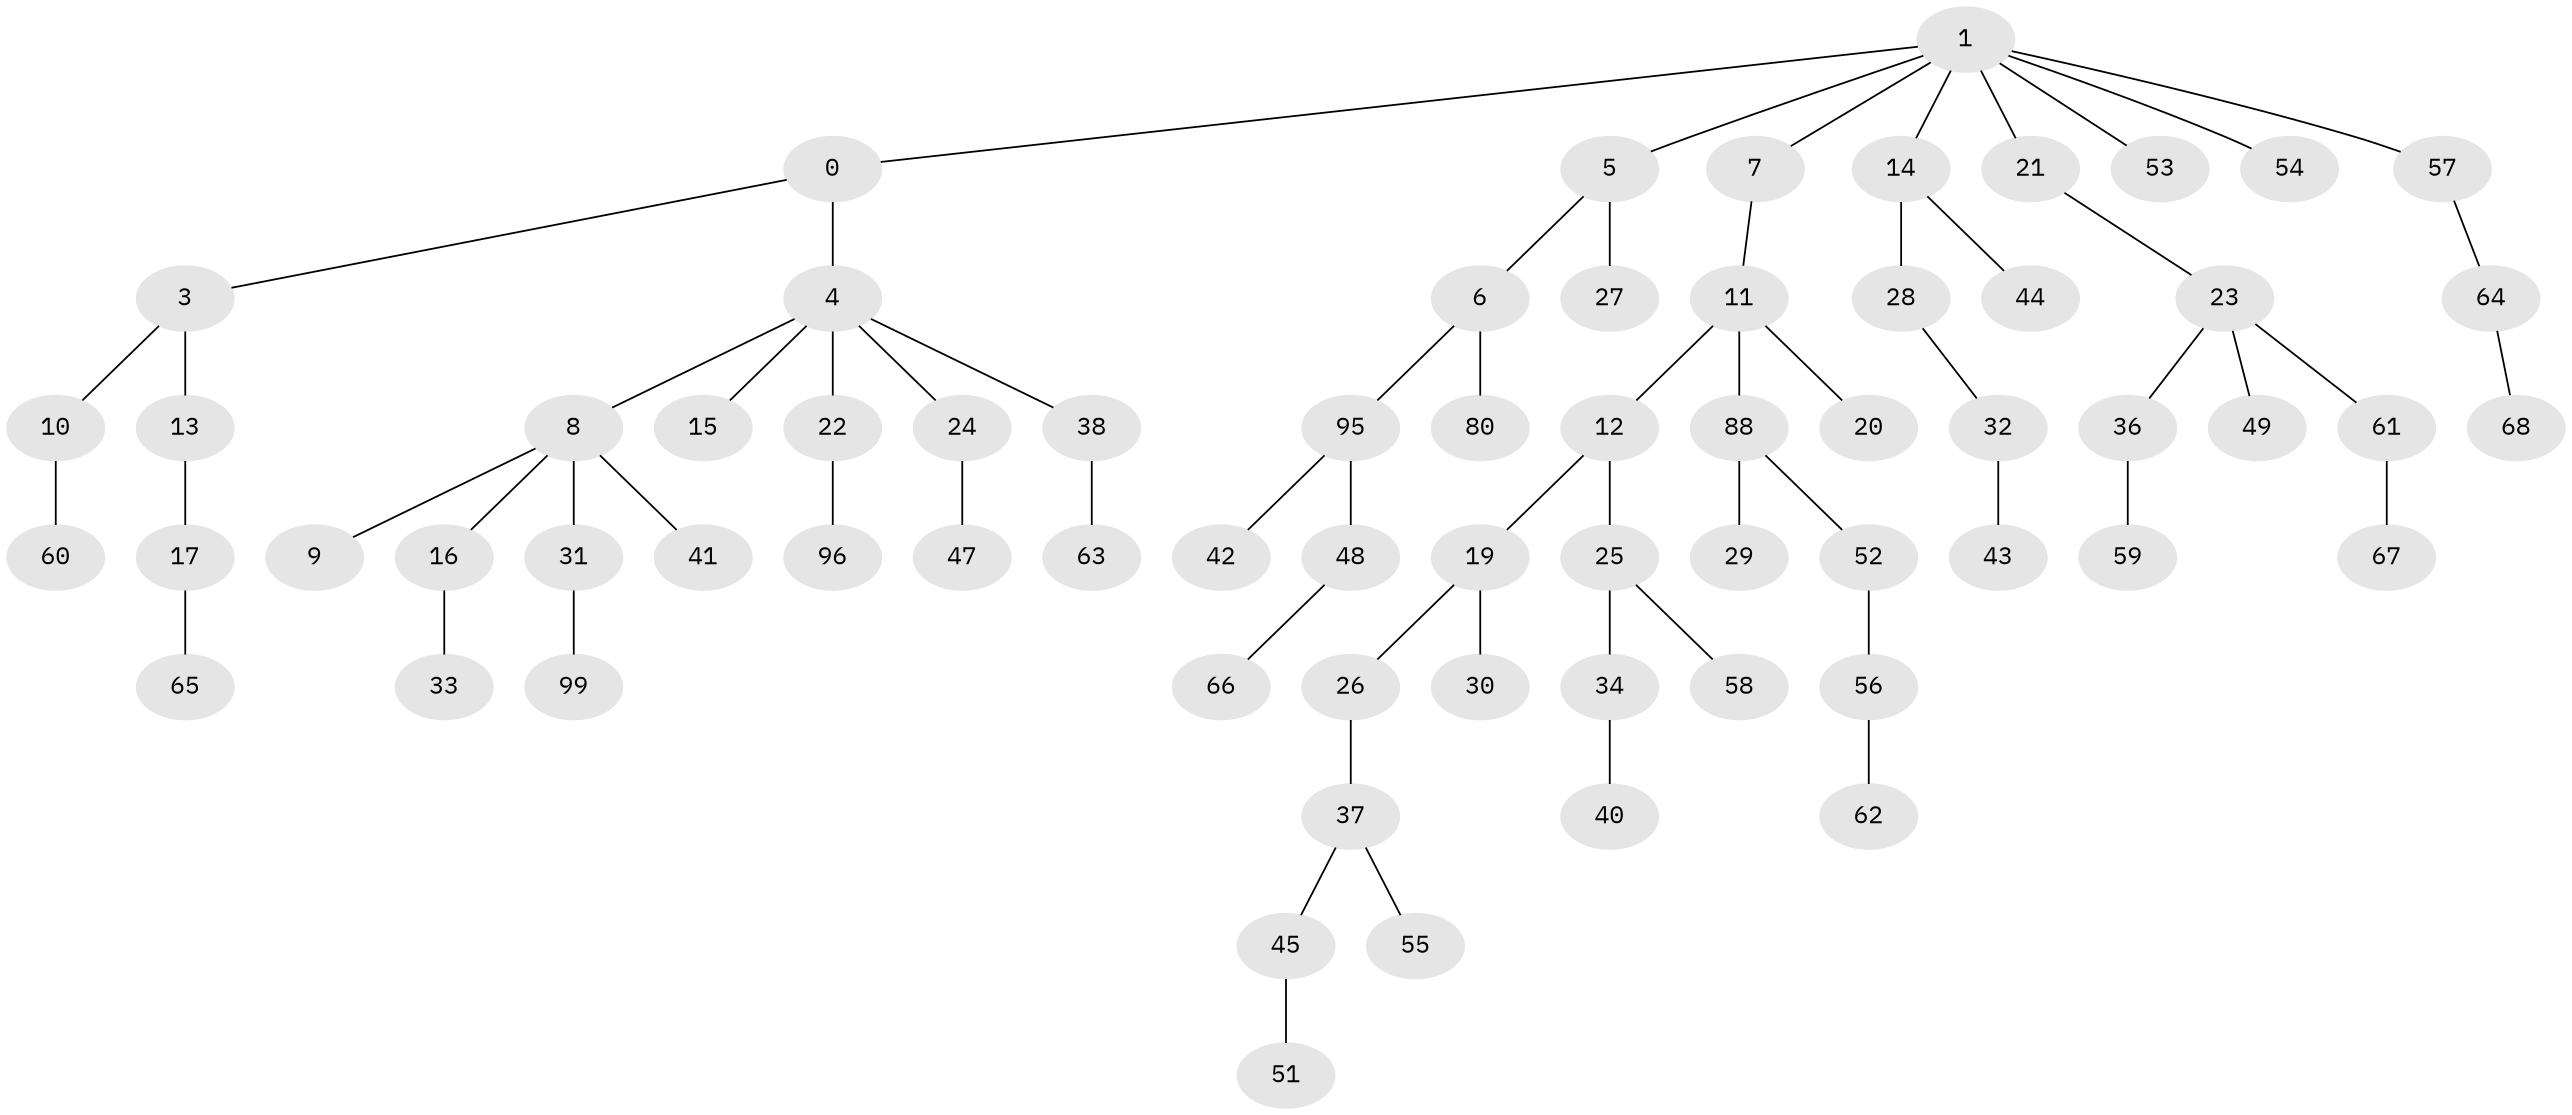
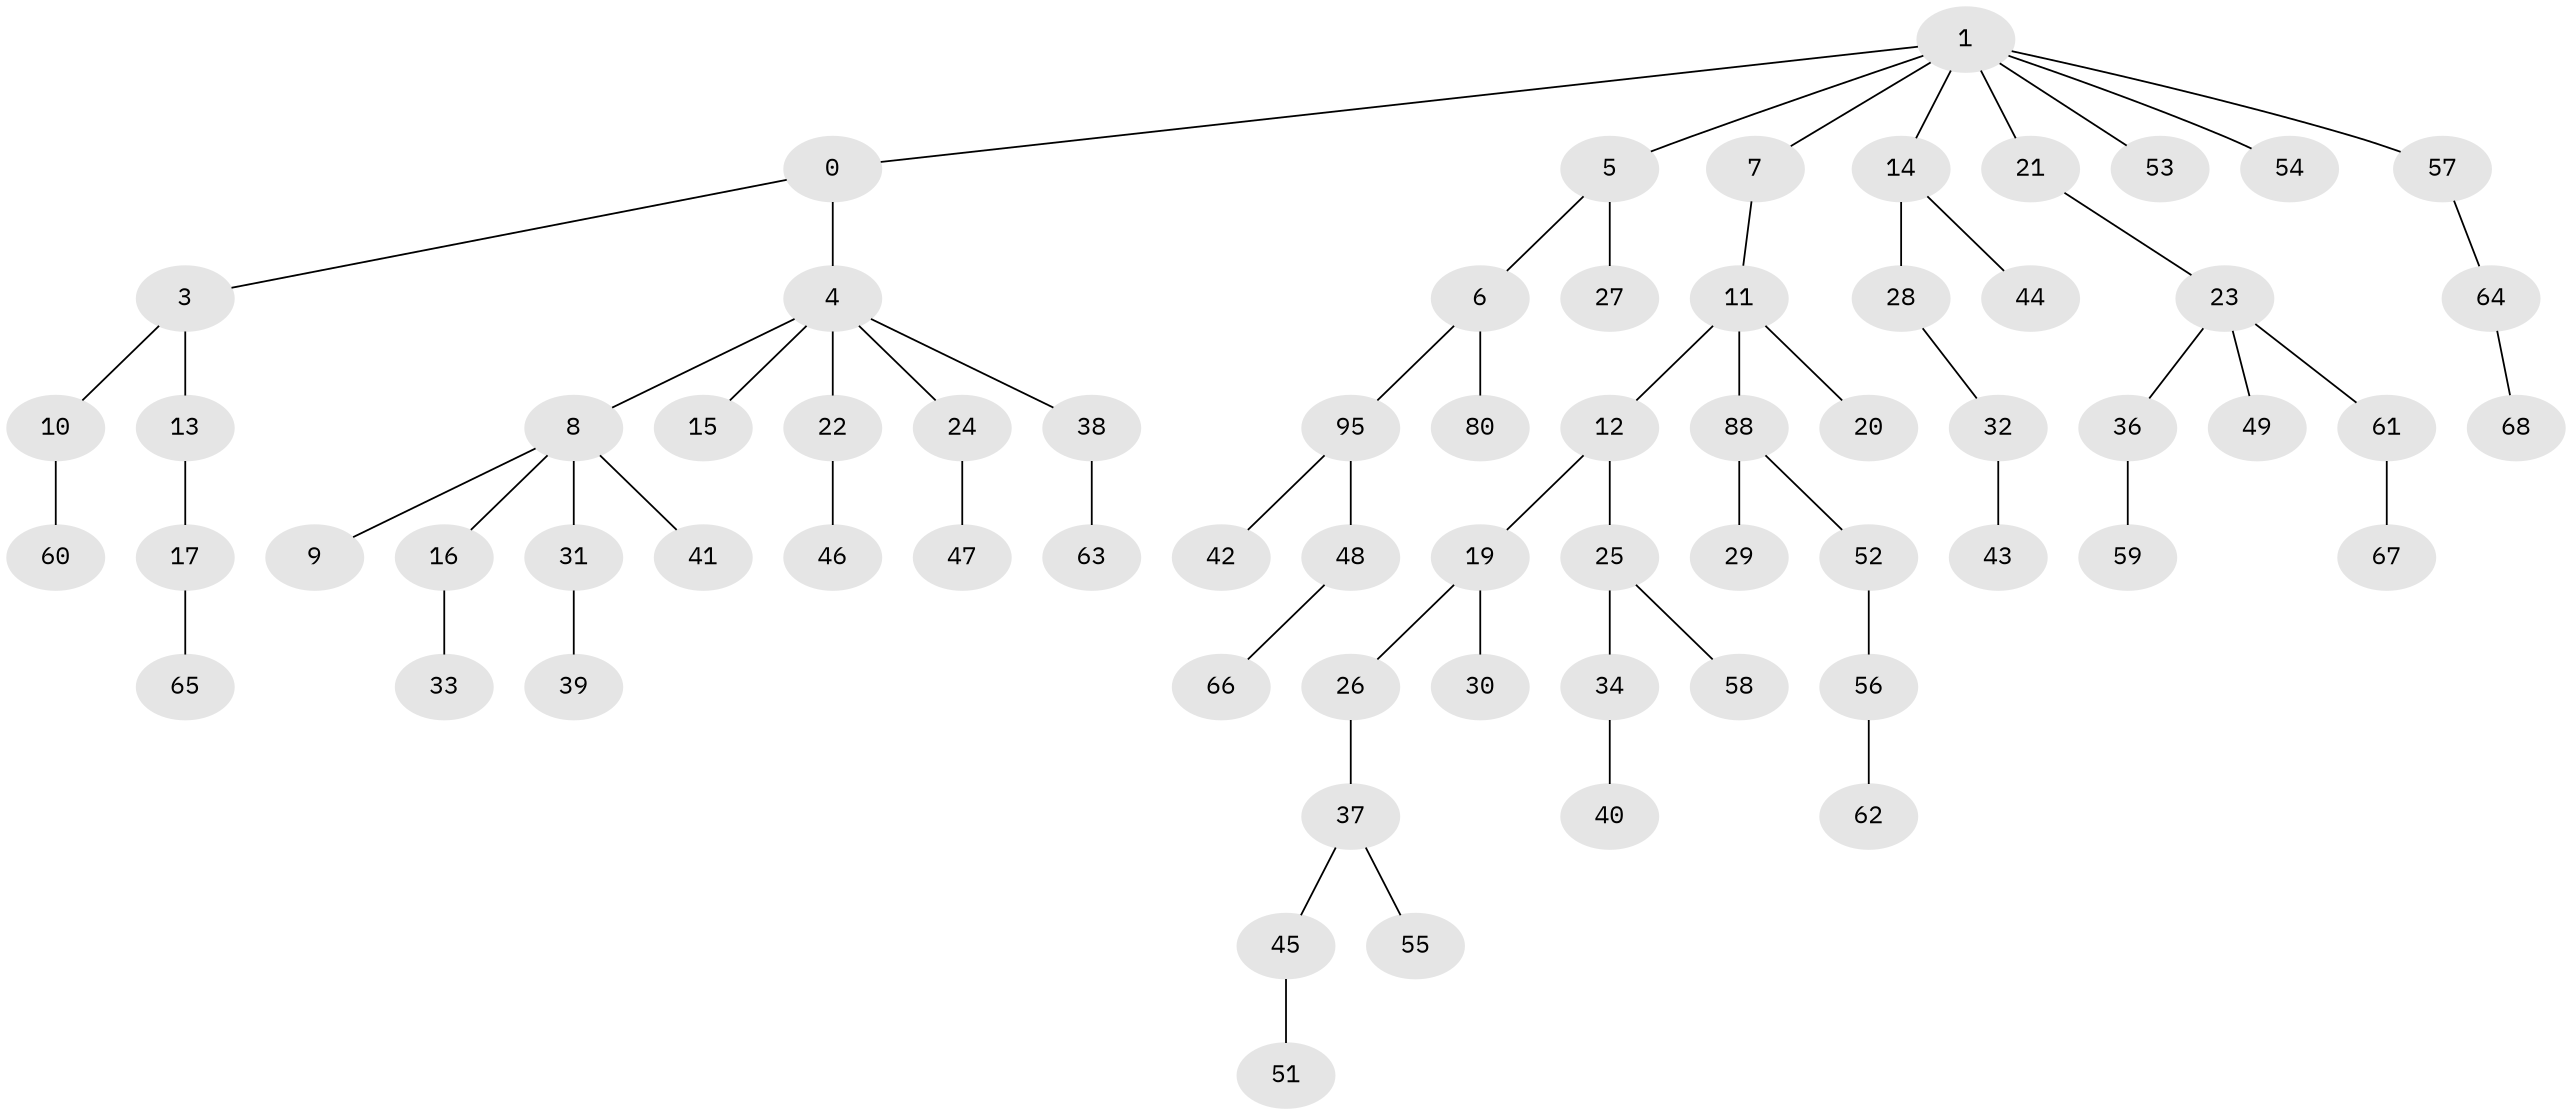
node "96": label "96" -> "46"
node "99": label "99" -> "39"
